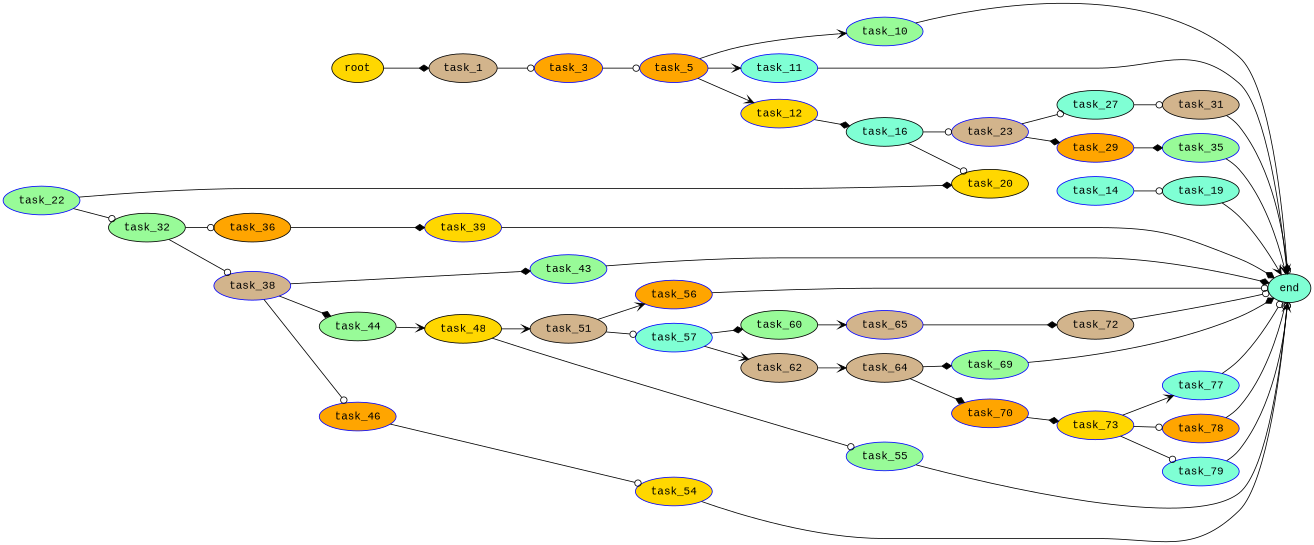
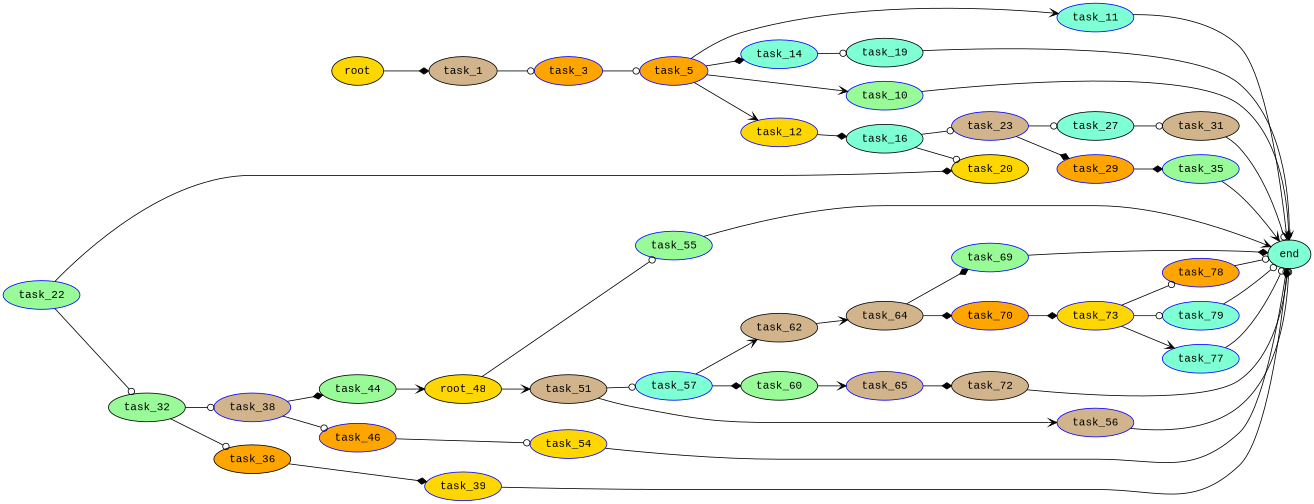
edge "task_5" -> "task_14": added
node "task_43": removed
node "task_56": fillcolor orange -> tan
node "task_48": label "task_48" -> "root_48"
